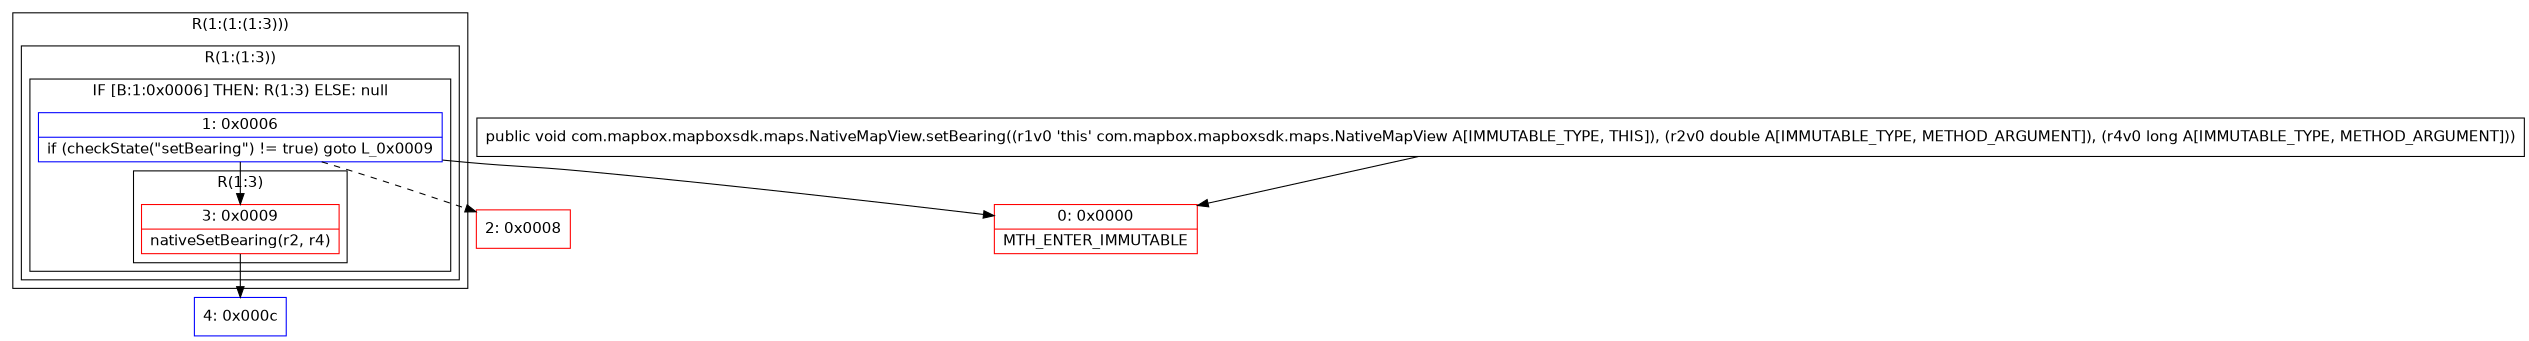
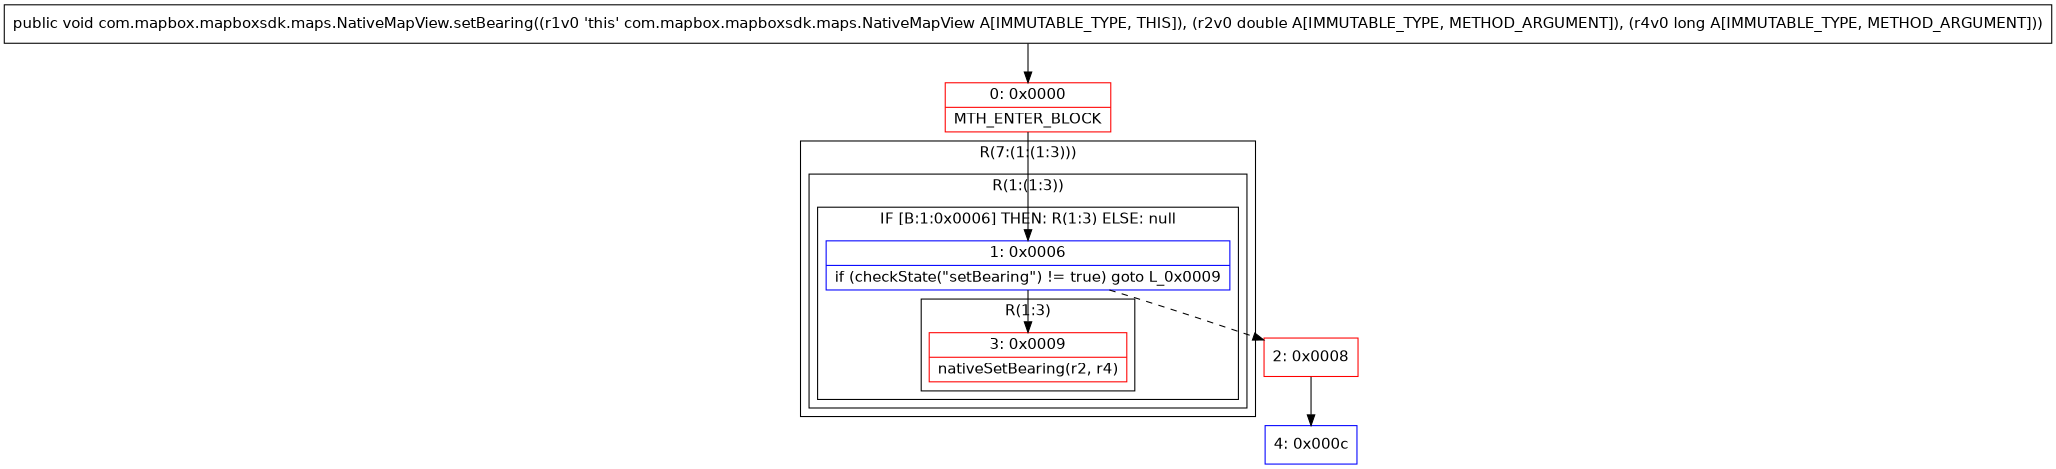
cluster "R(1:(1:(1:3)))": label "R(1:(1:(1:3)))" -> "R(7:(1:(1:3)))"
edge "1: 0x0006" -> "0: 0x0000": reversed
node "0: 0x0000": text "MTH_ENTER_IMMUTABLE" -> "MTH_ENTER_BLOCK"
edge "3: 0x0009" -> "4: 0x000c": now "2: 0x0008" -> "4: 0x000c"
